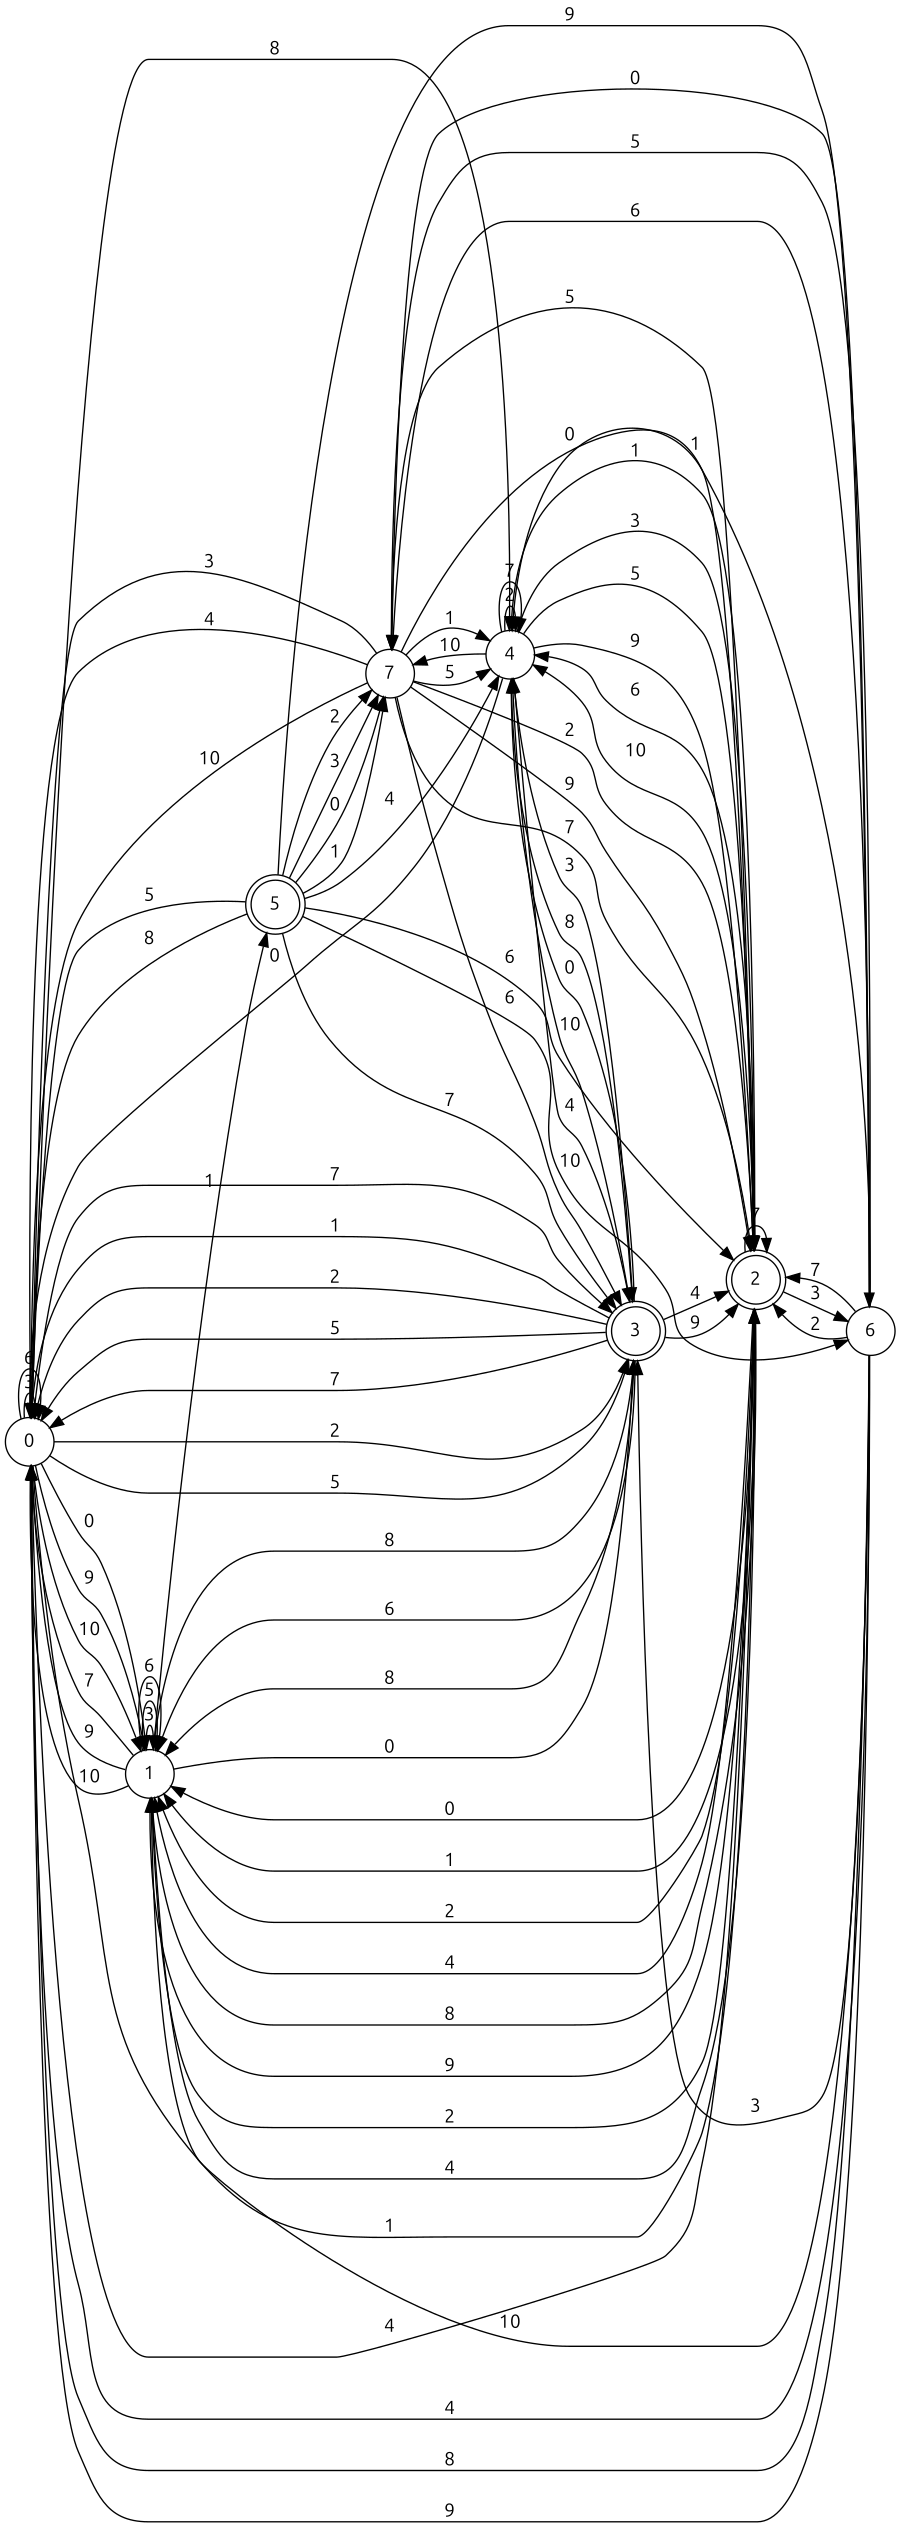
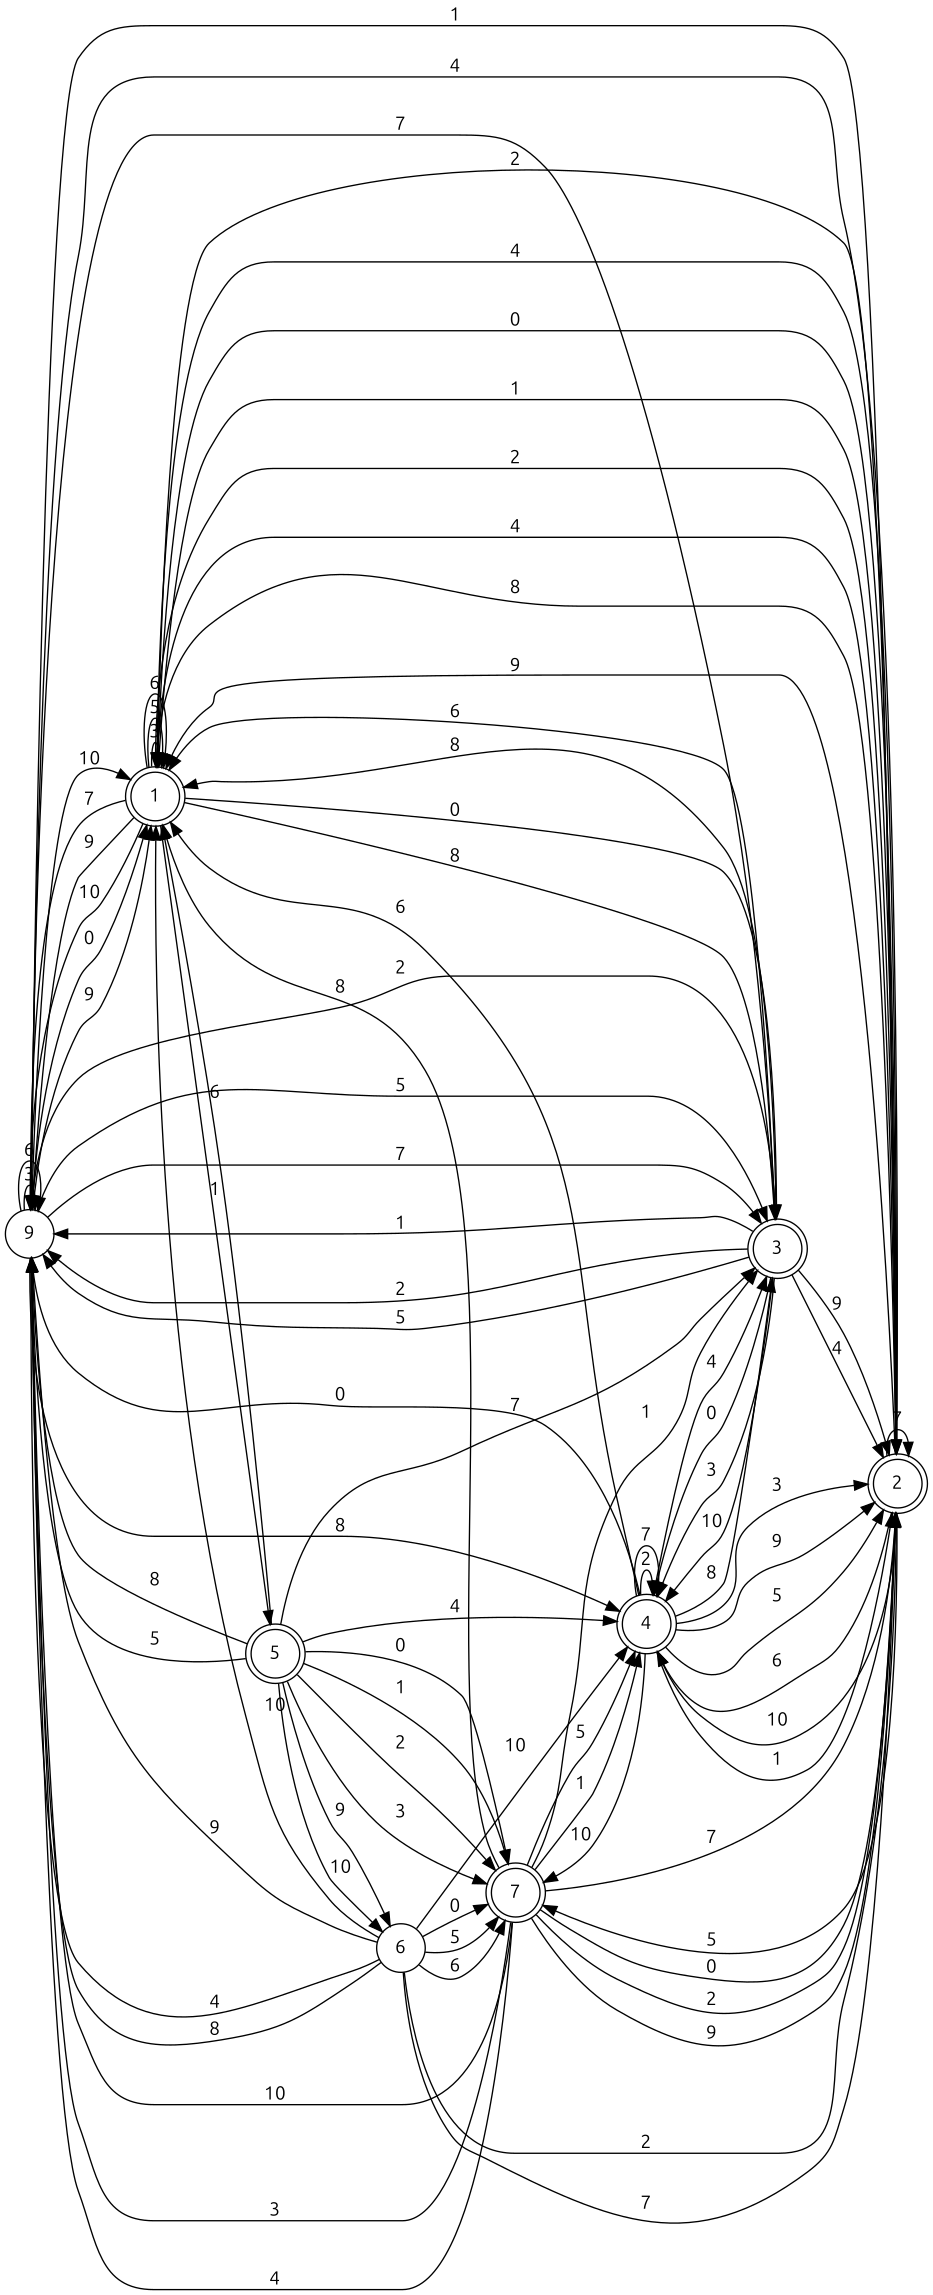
edge "6" -> "4": label "1" -> "10"
node "4": shape circle -> doublecircle
node "7": shape circle -> doublecircle
edge "5" -> "2": now "5" -> "1"
edge "7" -> "3": label "6" -> "1"
edge "4" -> "1": added, label "6"
edge "7" -> "1": added, label "8"
edge "2" -> "6": removed, label "3"
node "0": label "0" -> "9"
node "1": shape circle -> doublecircle
edge "6" -> "3": removed, label "3"
